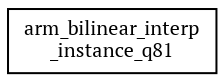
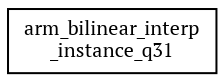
node "arm_bilinear_interp _instance_q81": label "arm_bilinear_interp _instance_q81" -> "arm_bilinear_interp _instance_q31"
